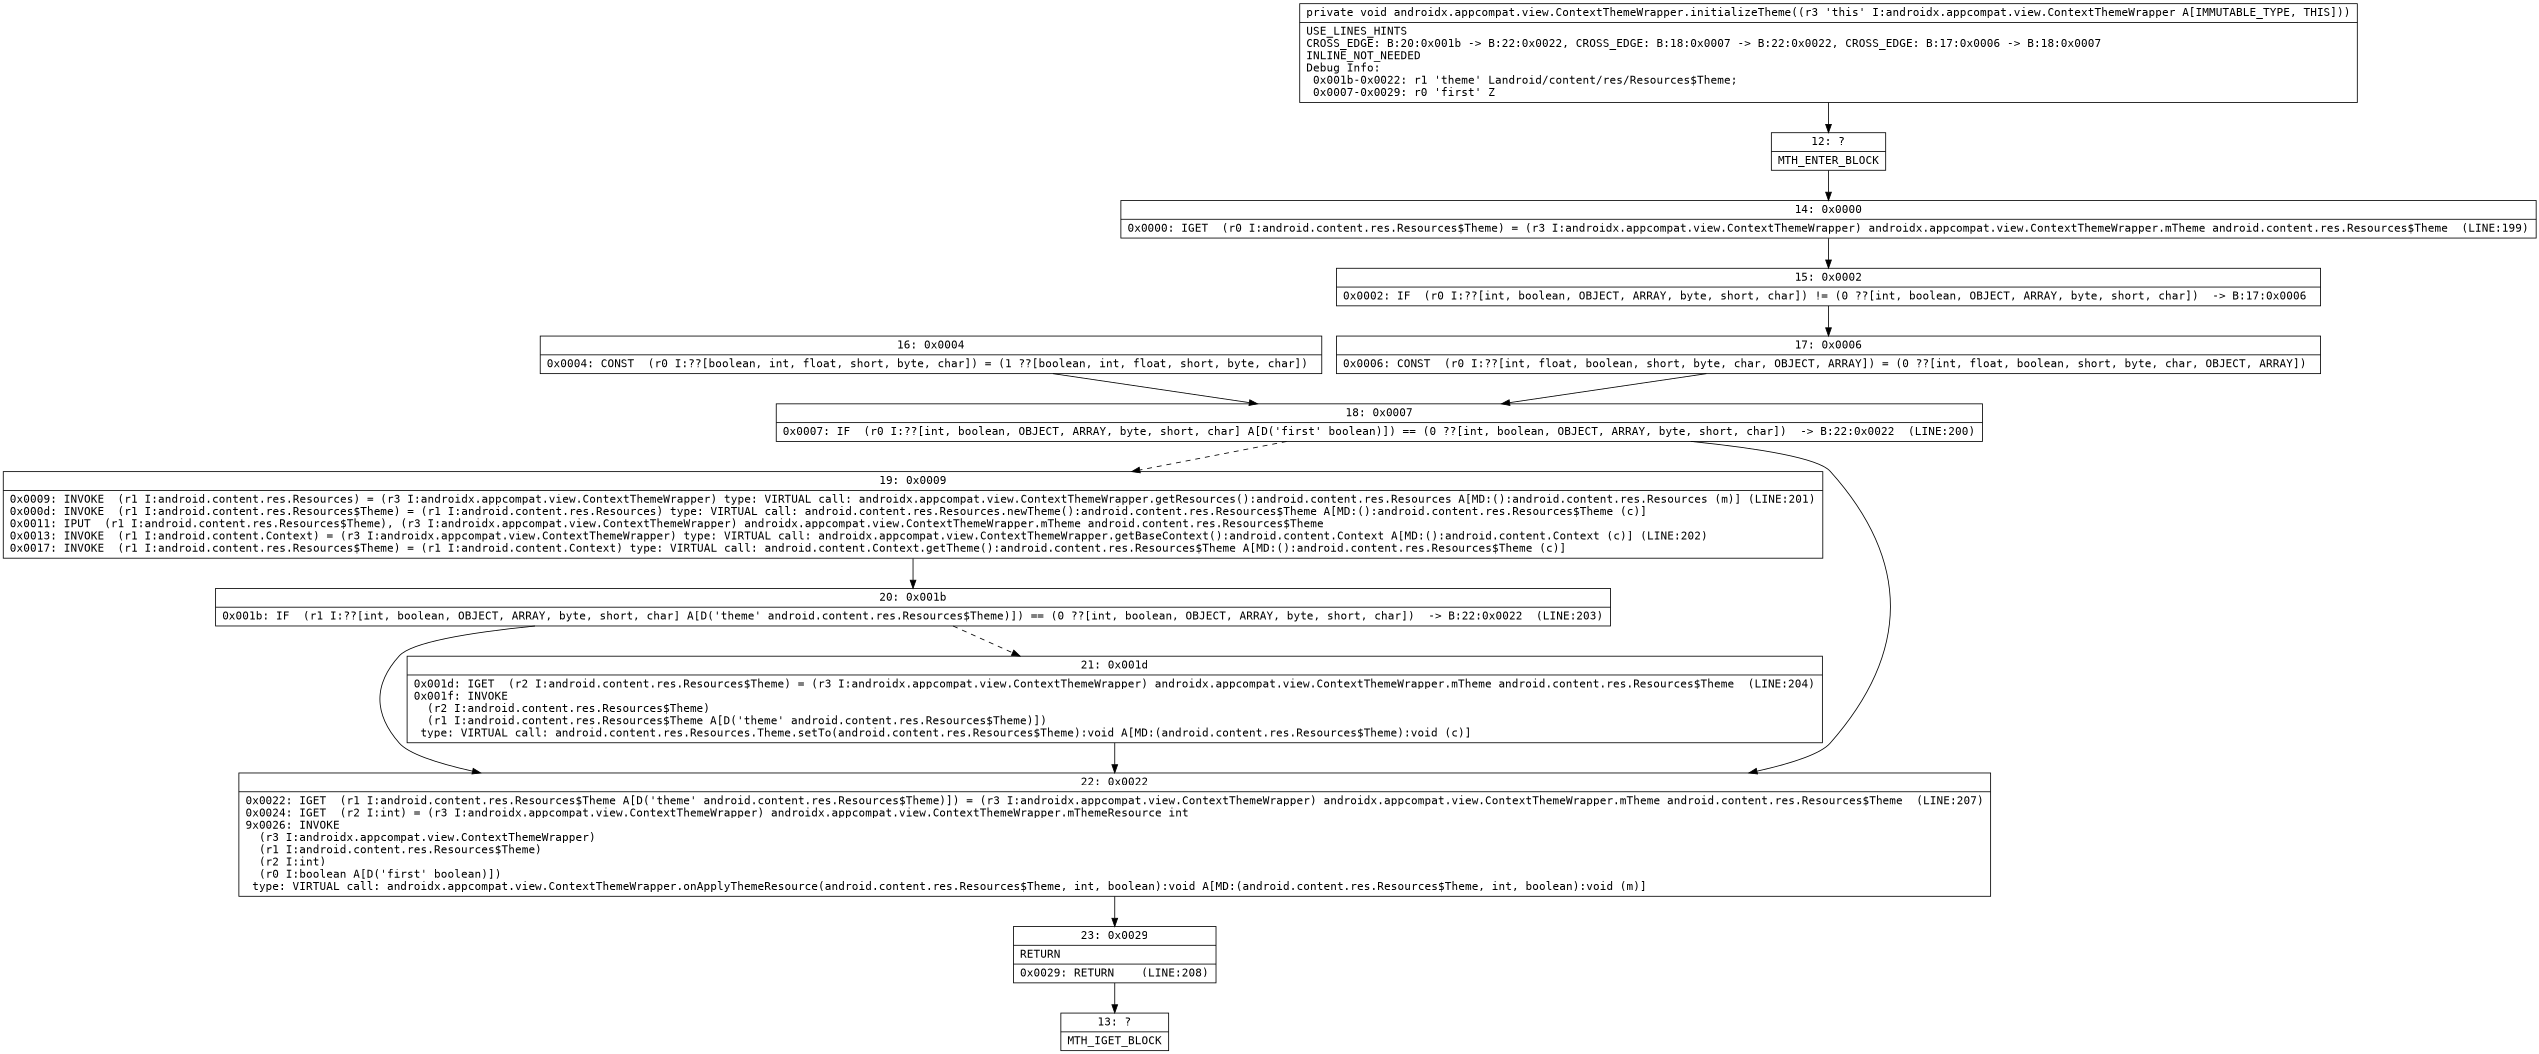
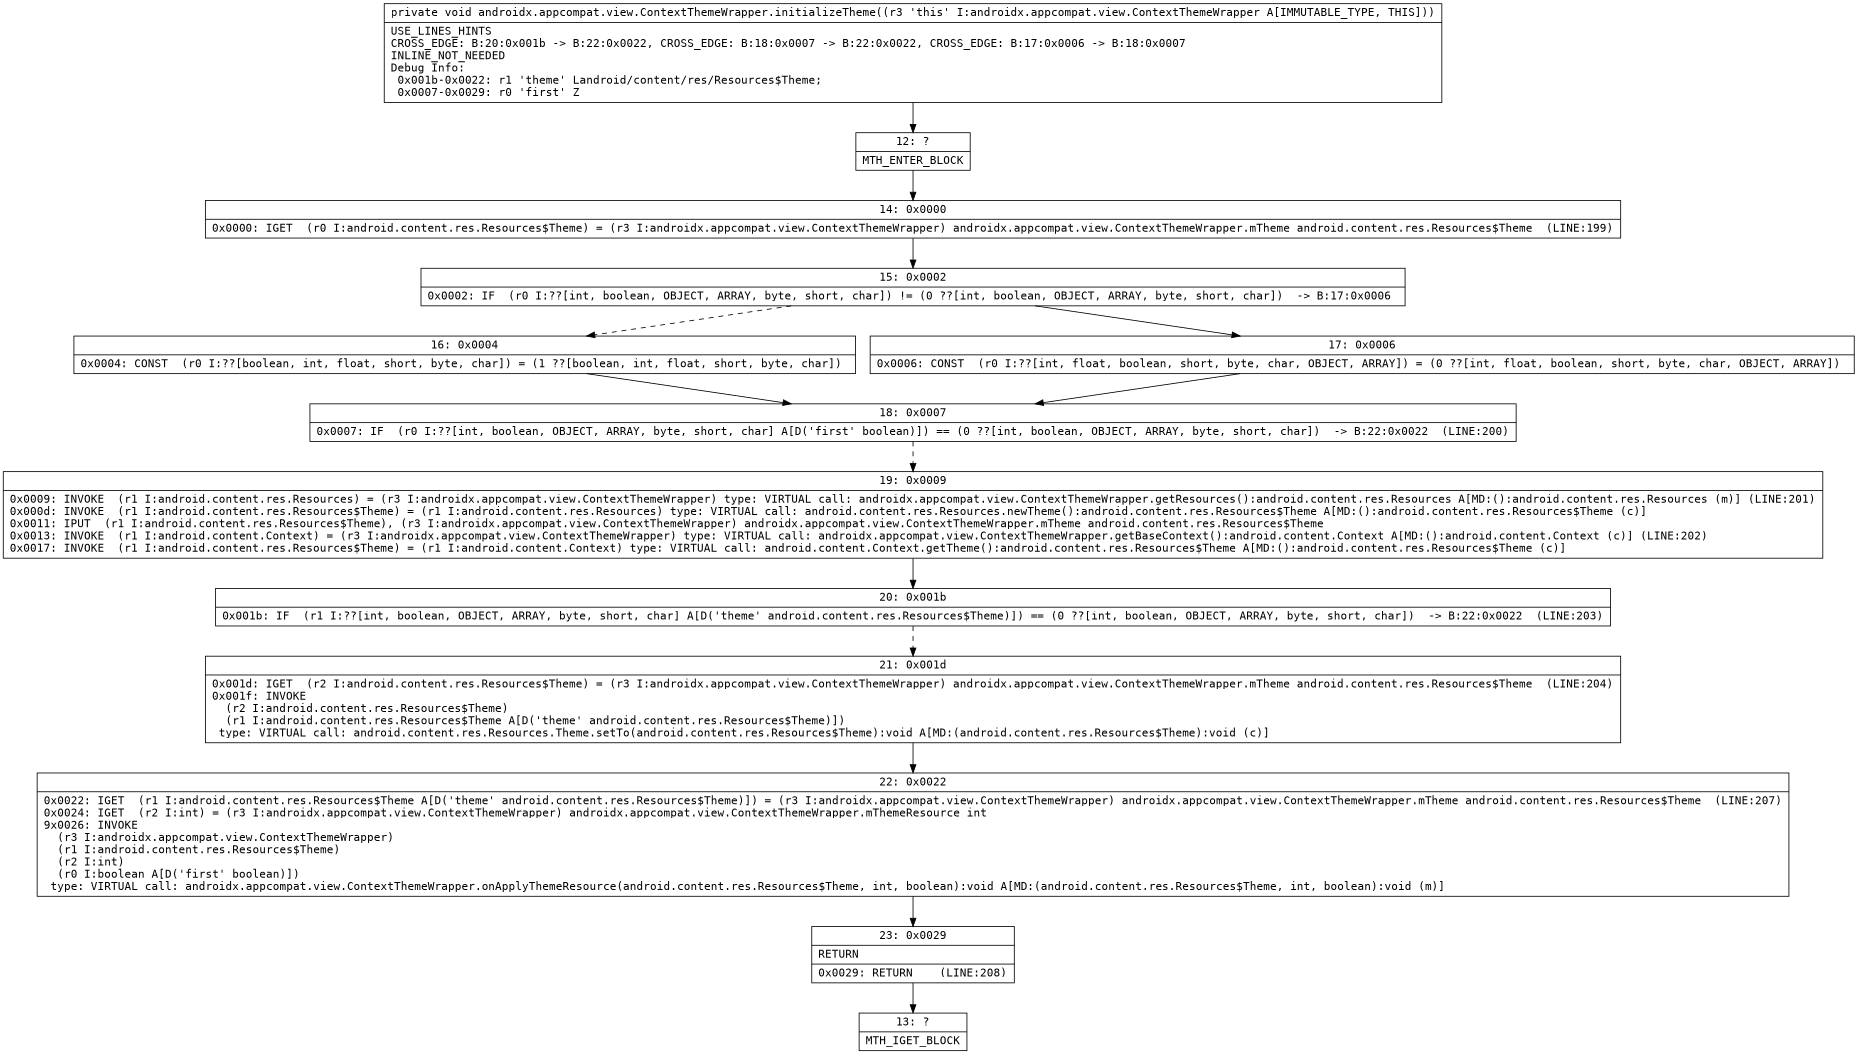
edge "15: 0x0002" -> "16: 0x0004": added
edge "18: 0x0007" -> "22: 0x0022": removed
edge "20: 0x001b" -> "22: 0x0022": removed
